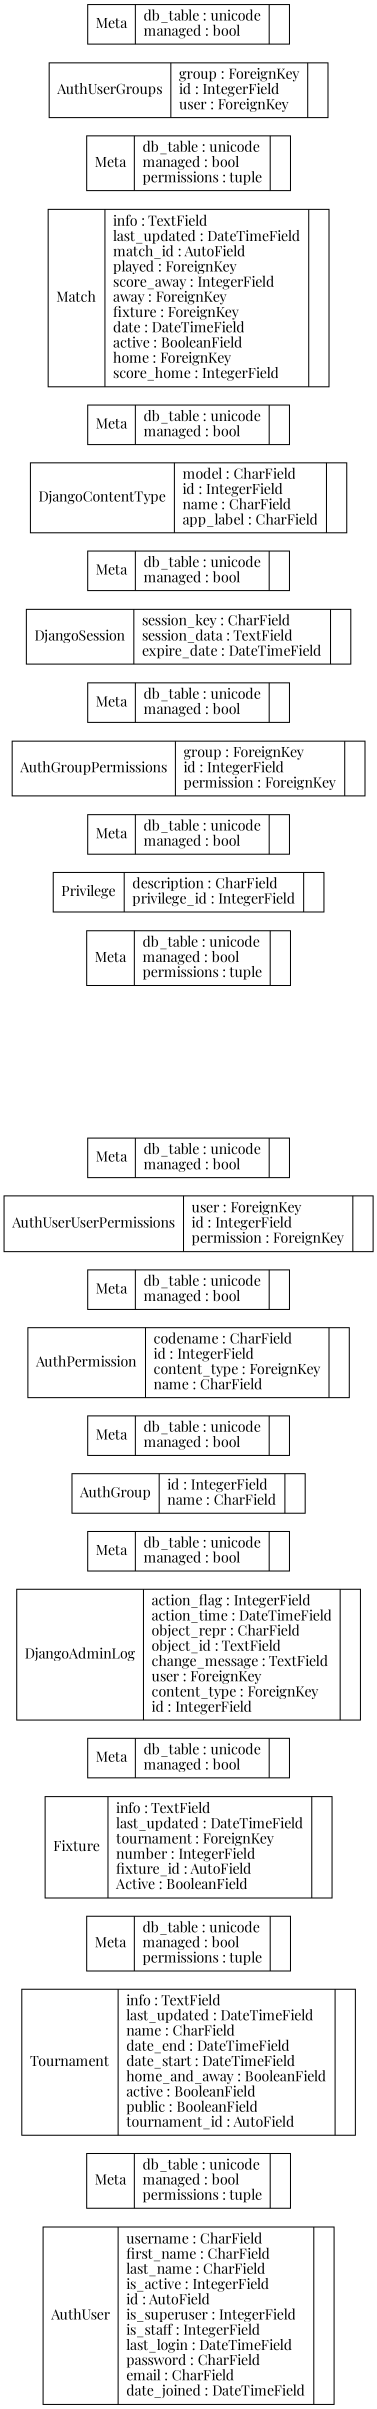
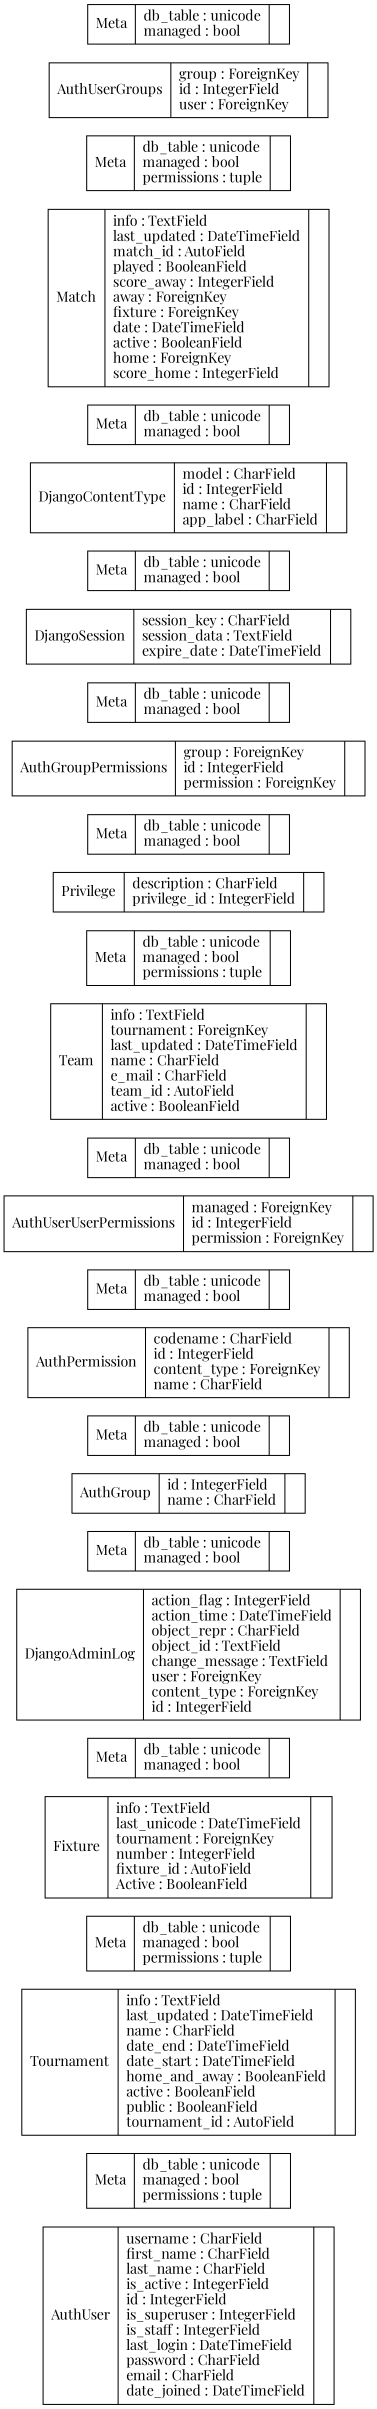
node "Match": text "played : ForeignKey" -> "played : BooleanField"
node "Team": added
node "AuthUserUserPermissions": text "user : ForeignKey" -> "managed : ForeignKey"
node "Fixture": text "last_updated : DateTimeField" -> "last_unicode : DateTimeField"
node "AuthUser": text "id : AutoField" -> "id : IntegerField"
